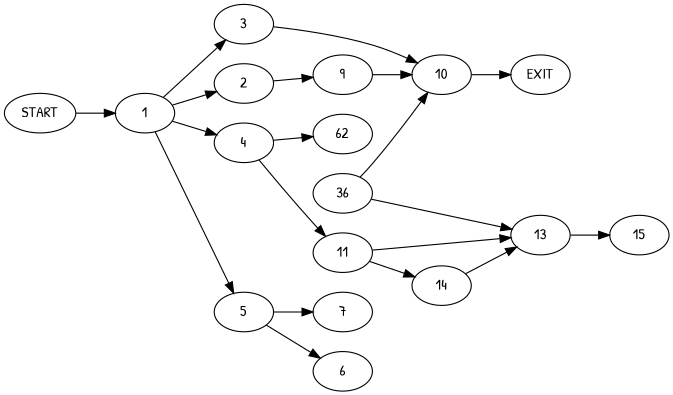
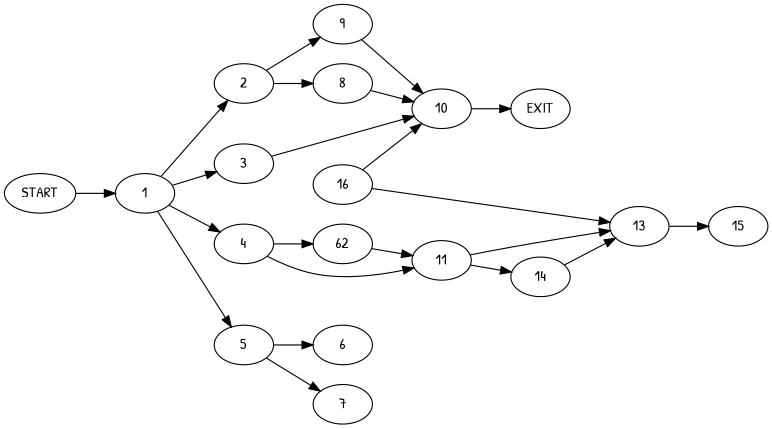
node "8": added
node "36": label "36" -> "16"
edge "62" -> "11": added
